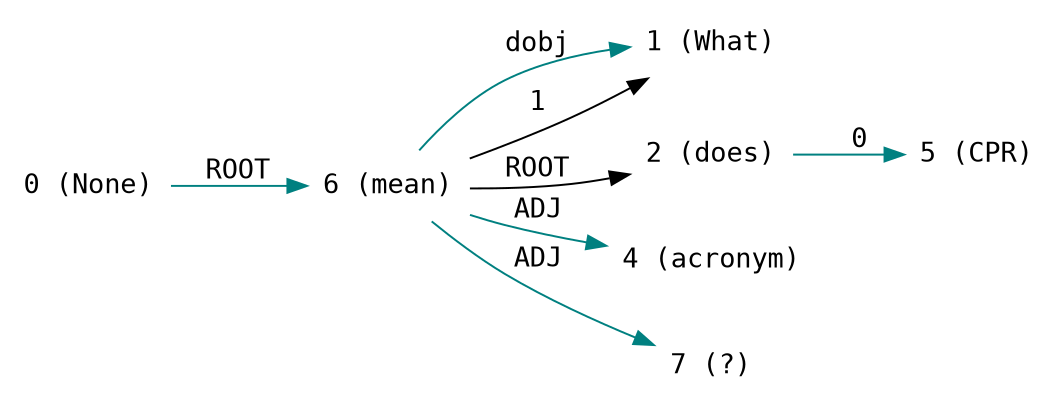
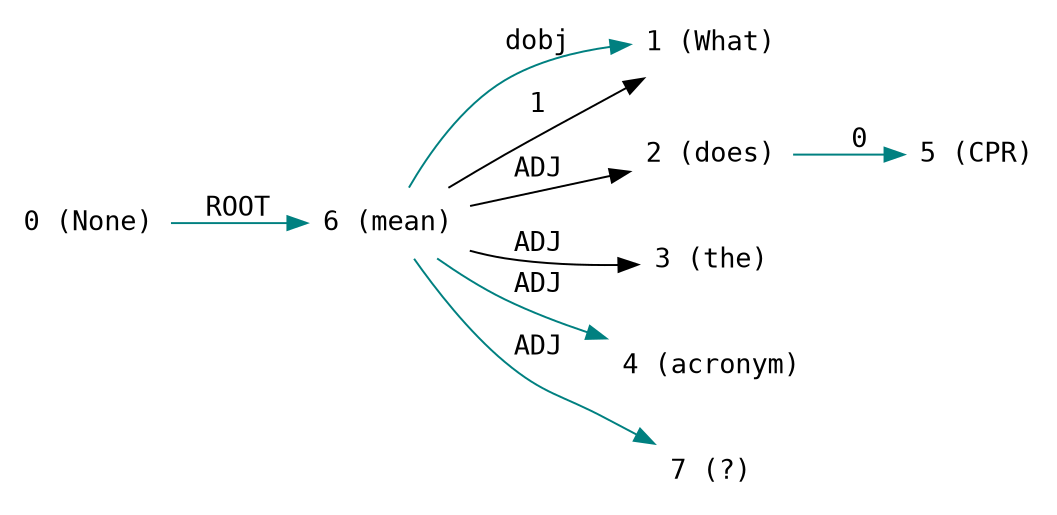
edge "6 (mean)" -> "2 (does)": label "ROOT" -> "ADJ"
node "3 (the)": added
